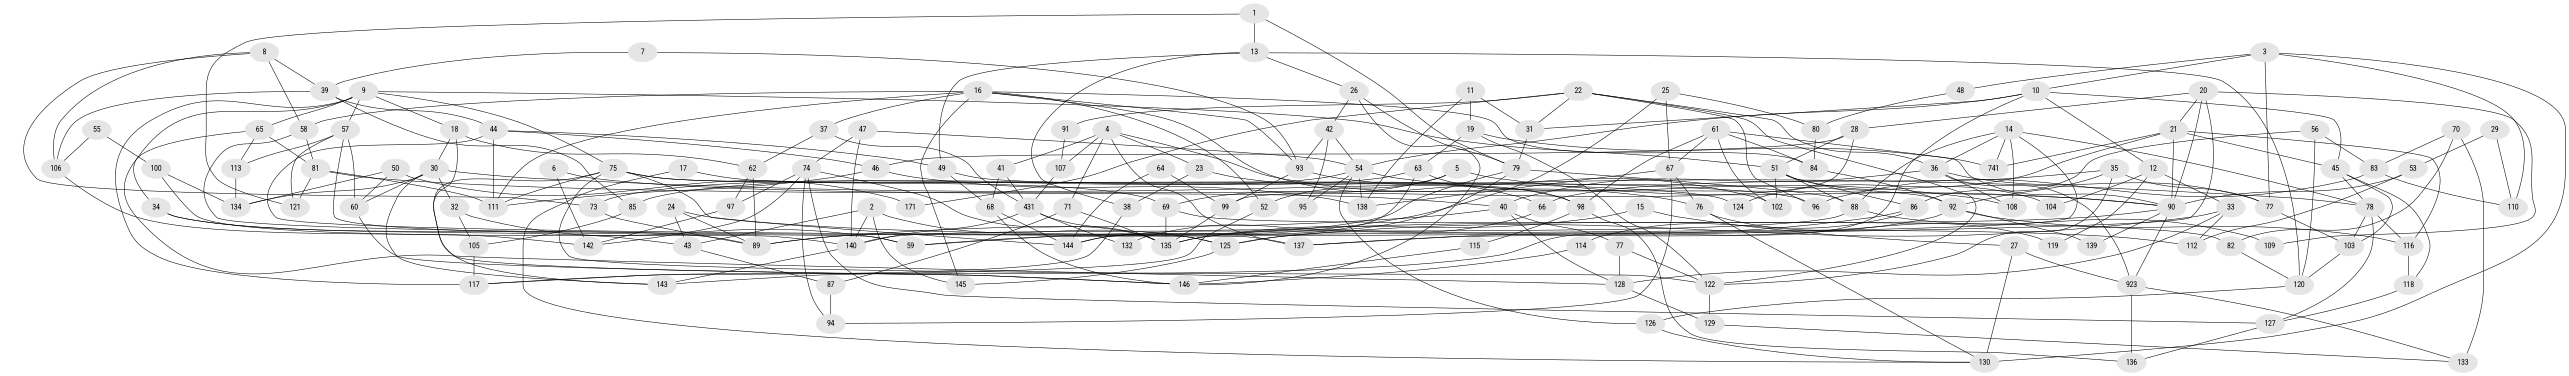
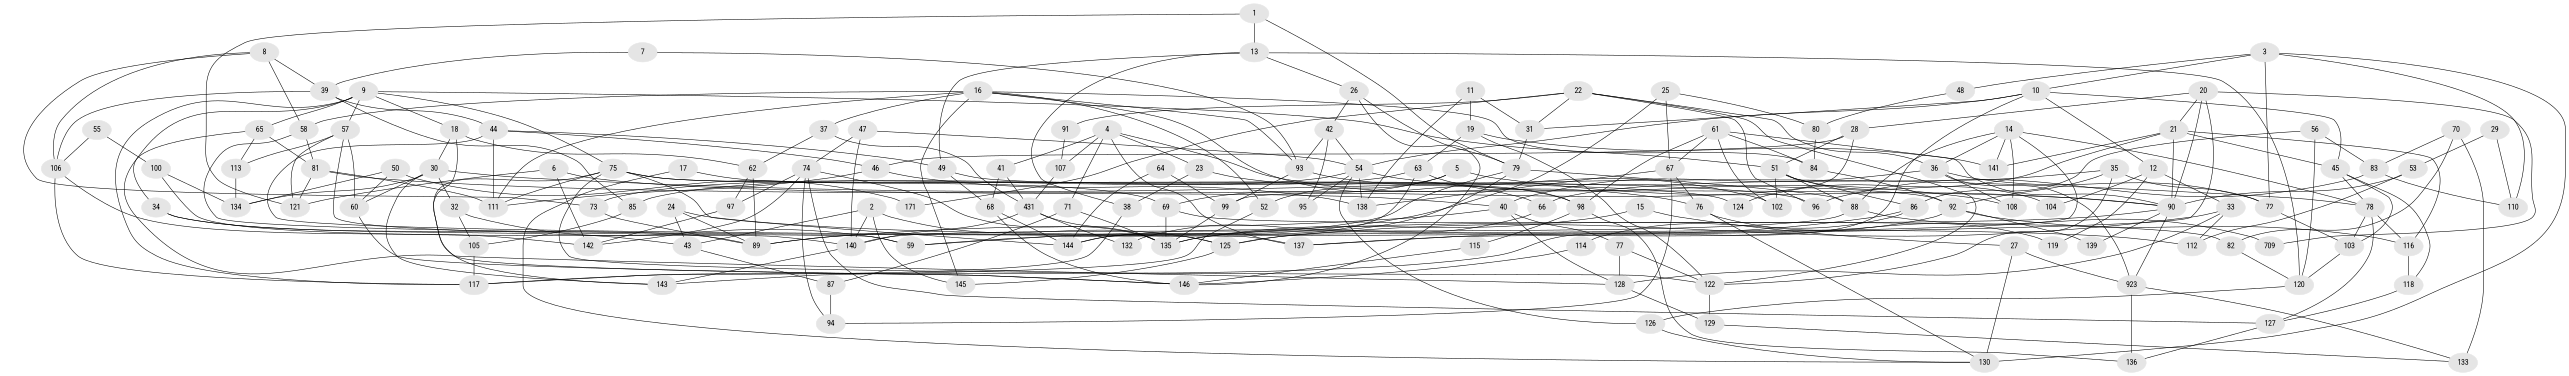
node "741": label "741" -> "141"
edge "6" -- "121": added
node "109": label "109" -> "709"
edge "106" -- "117": added
